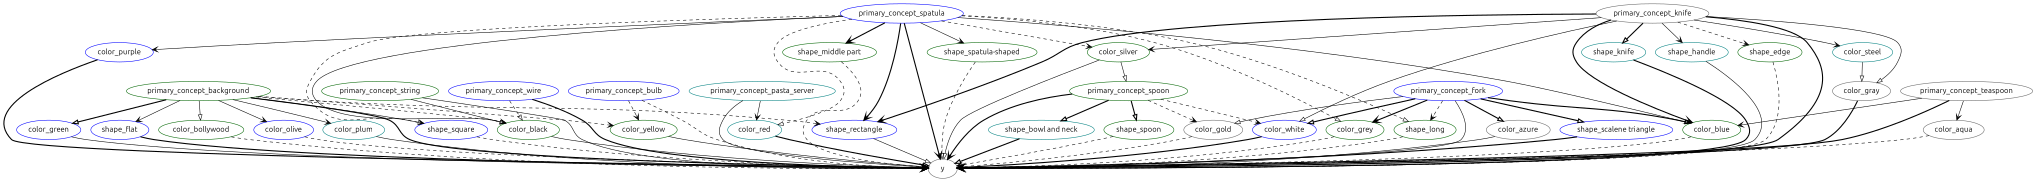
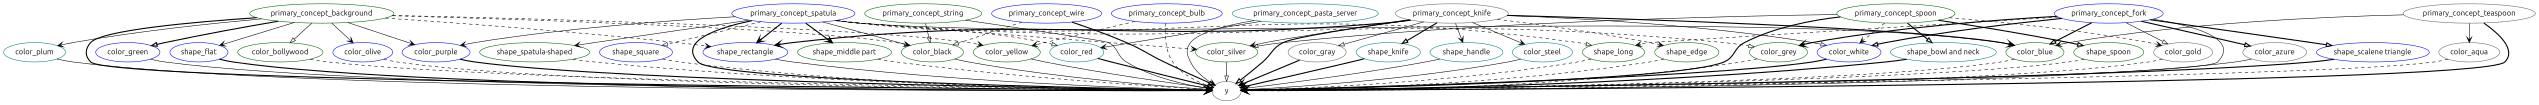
edge "color_silver" -> "primary_concept_spoon": reversed
edge "color_steel" -> "color_gray": now "color_steel" -> "y"
edge "primary_concept_background" -> "shape_square": now "primary_concept_background" -> "color_purple"
